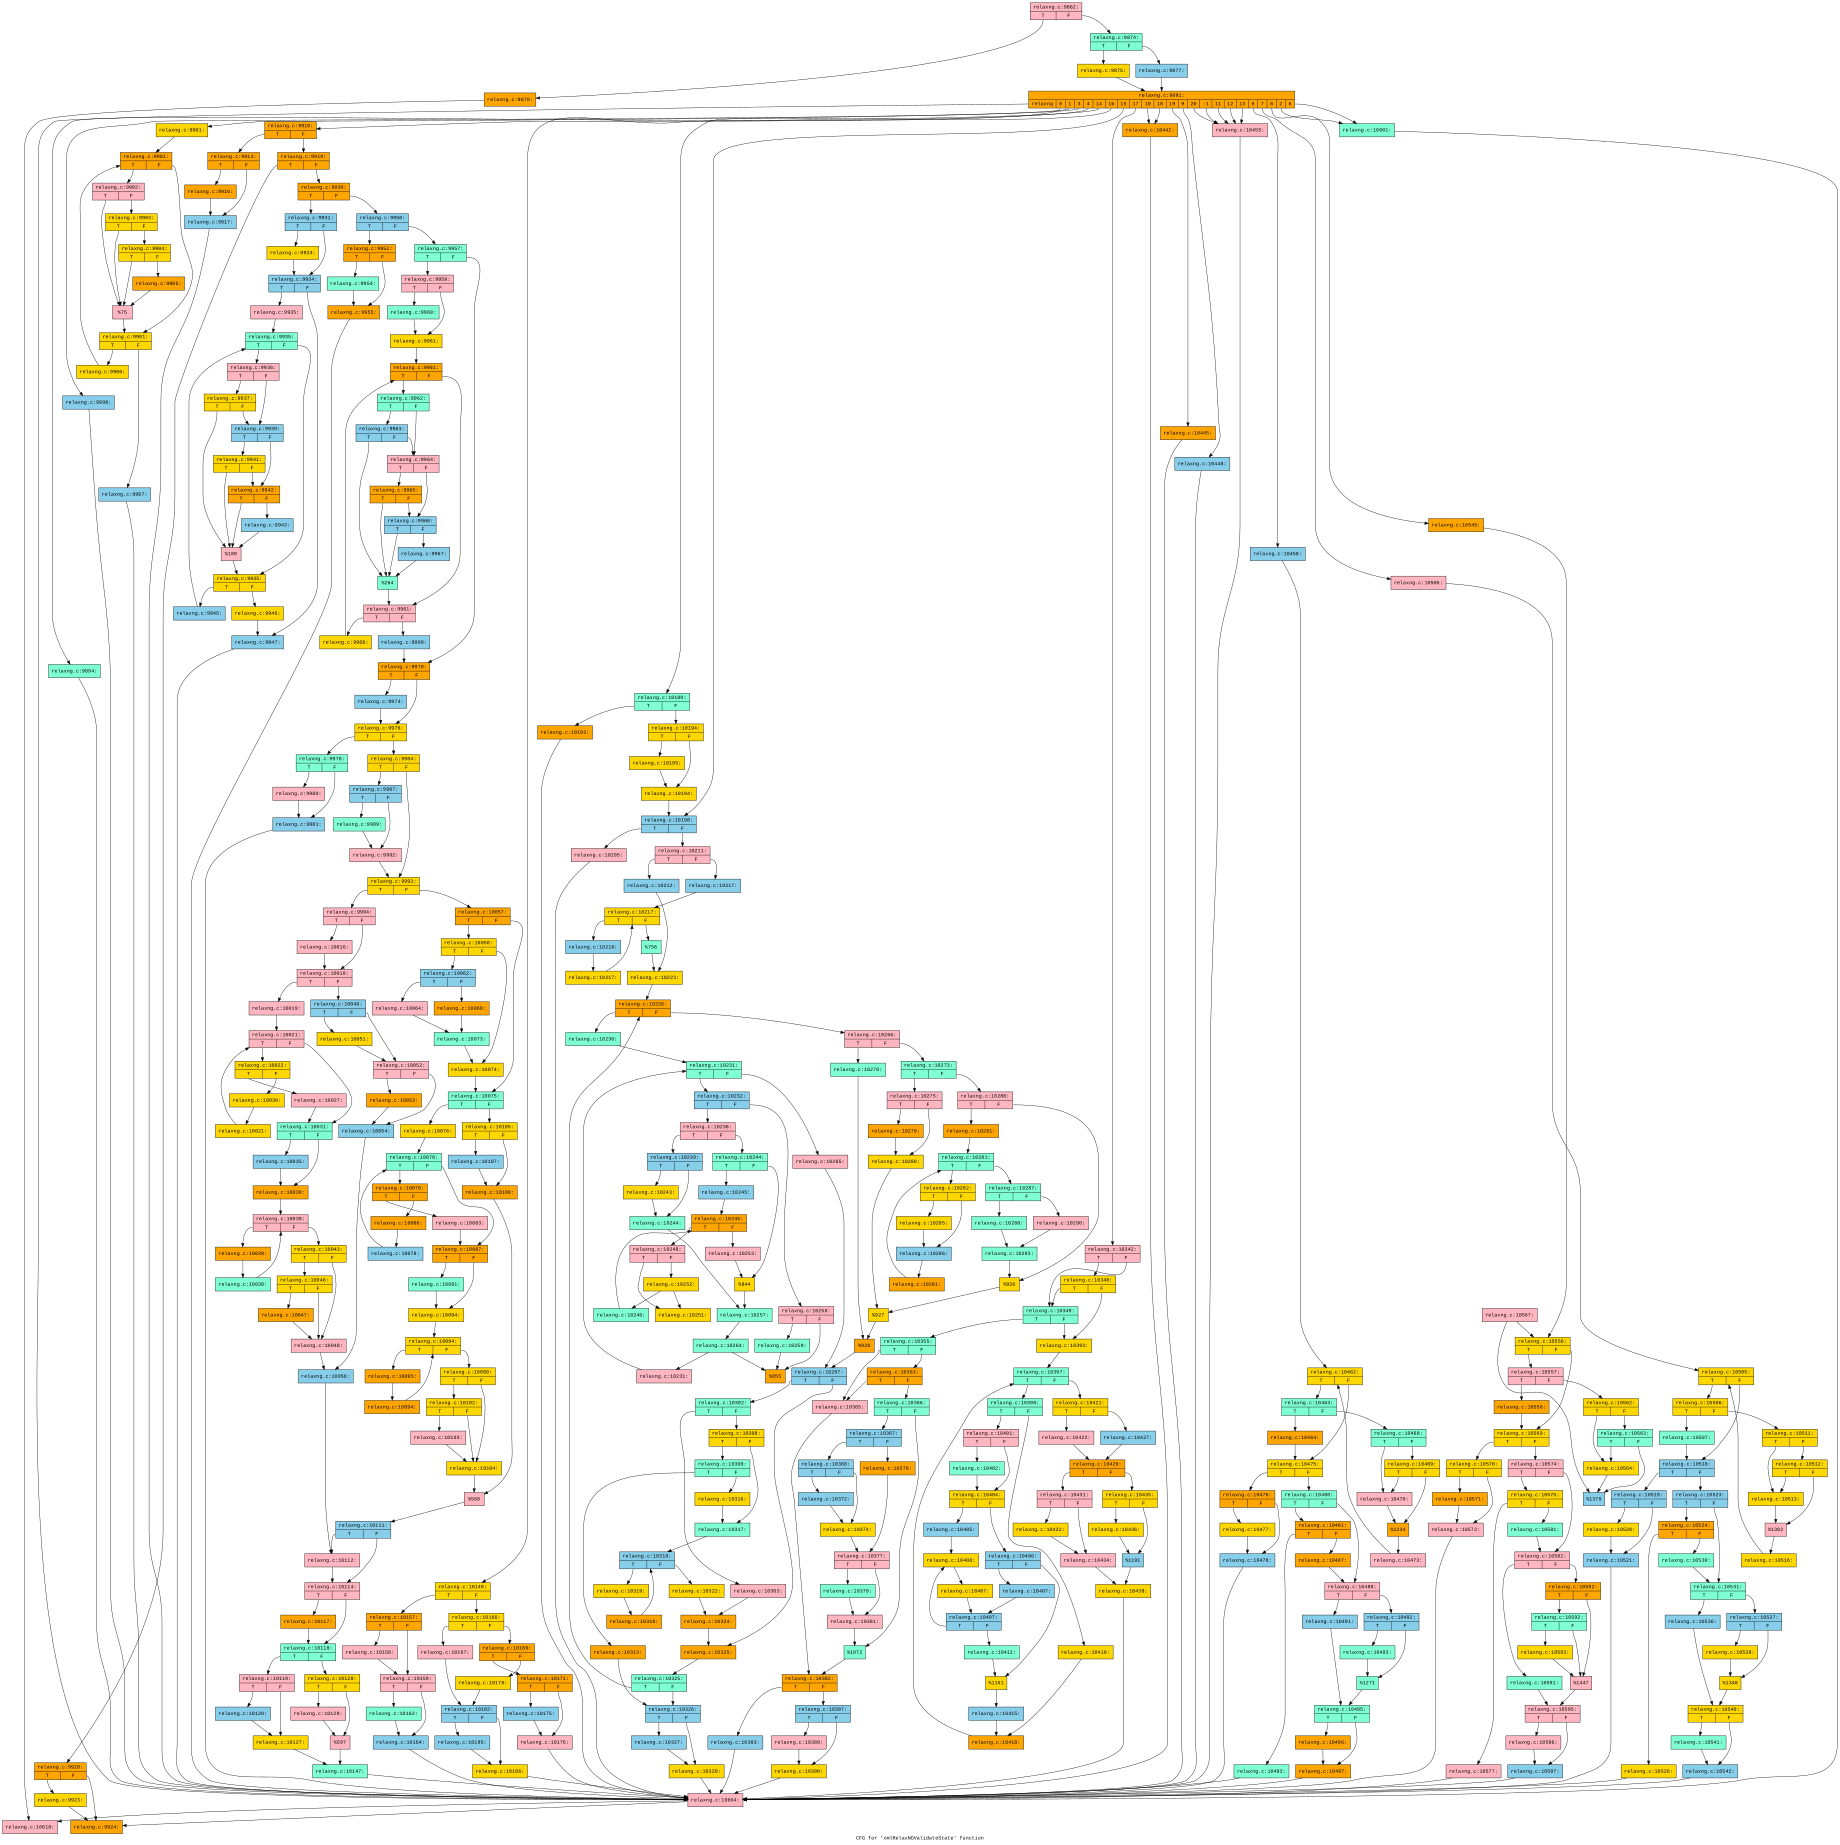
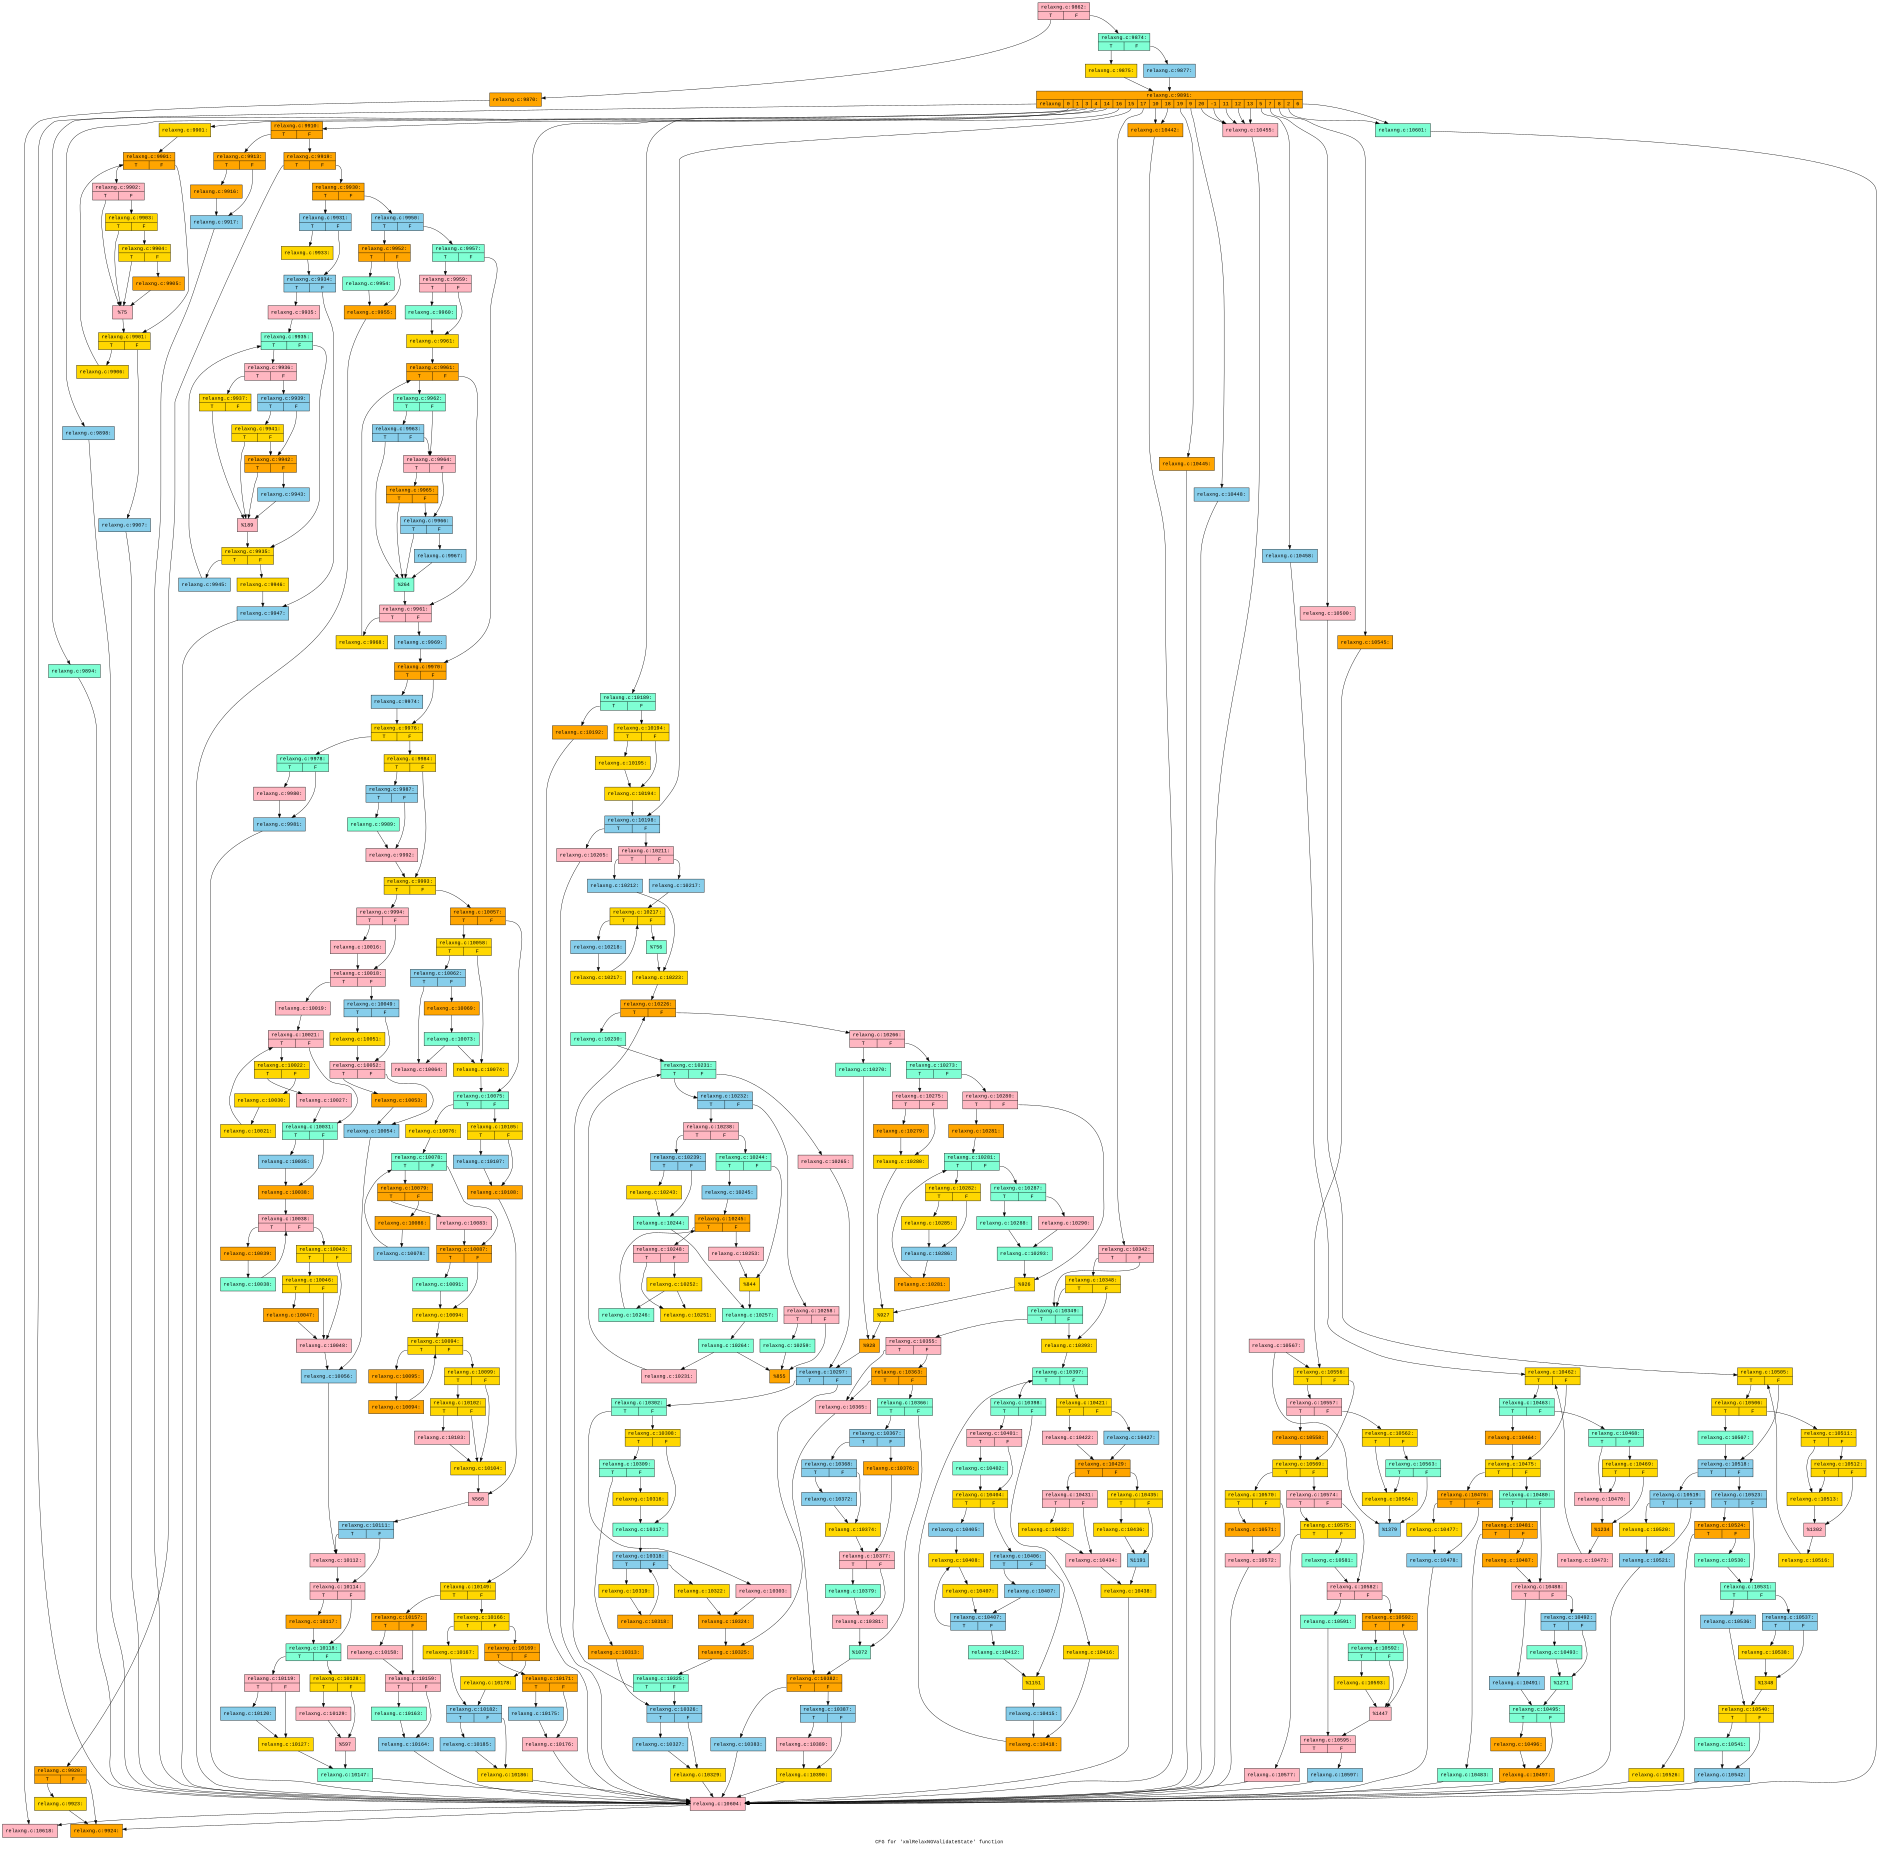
edge "relaxng.c:9937:" -> "relaxng.c:9939:": removed
edge "relaxng.c:10064:" -> "relaxng.c:10073:": reversed
node "relaxng.c:10355:": fillcolor aquamarine -> lightpink
node "relaxng.c:10167:": fillcolor lightpink -> gold
node "relaxng.c:10596:": removed
